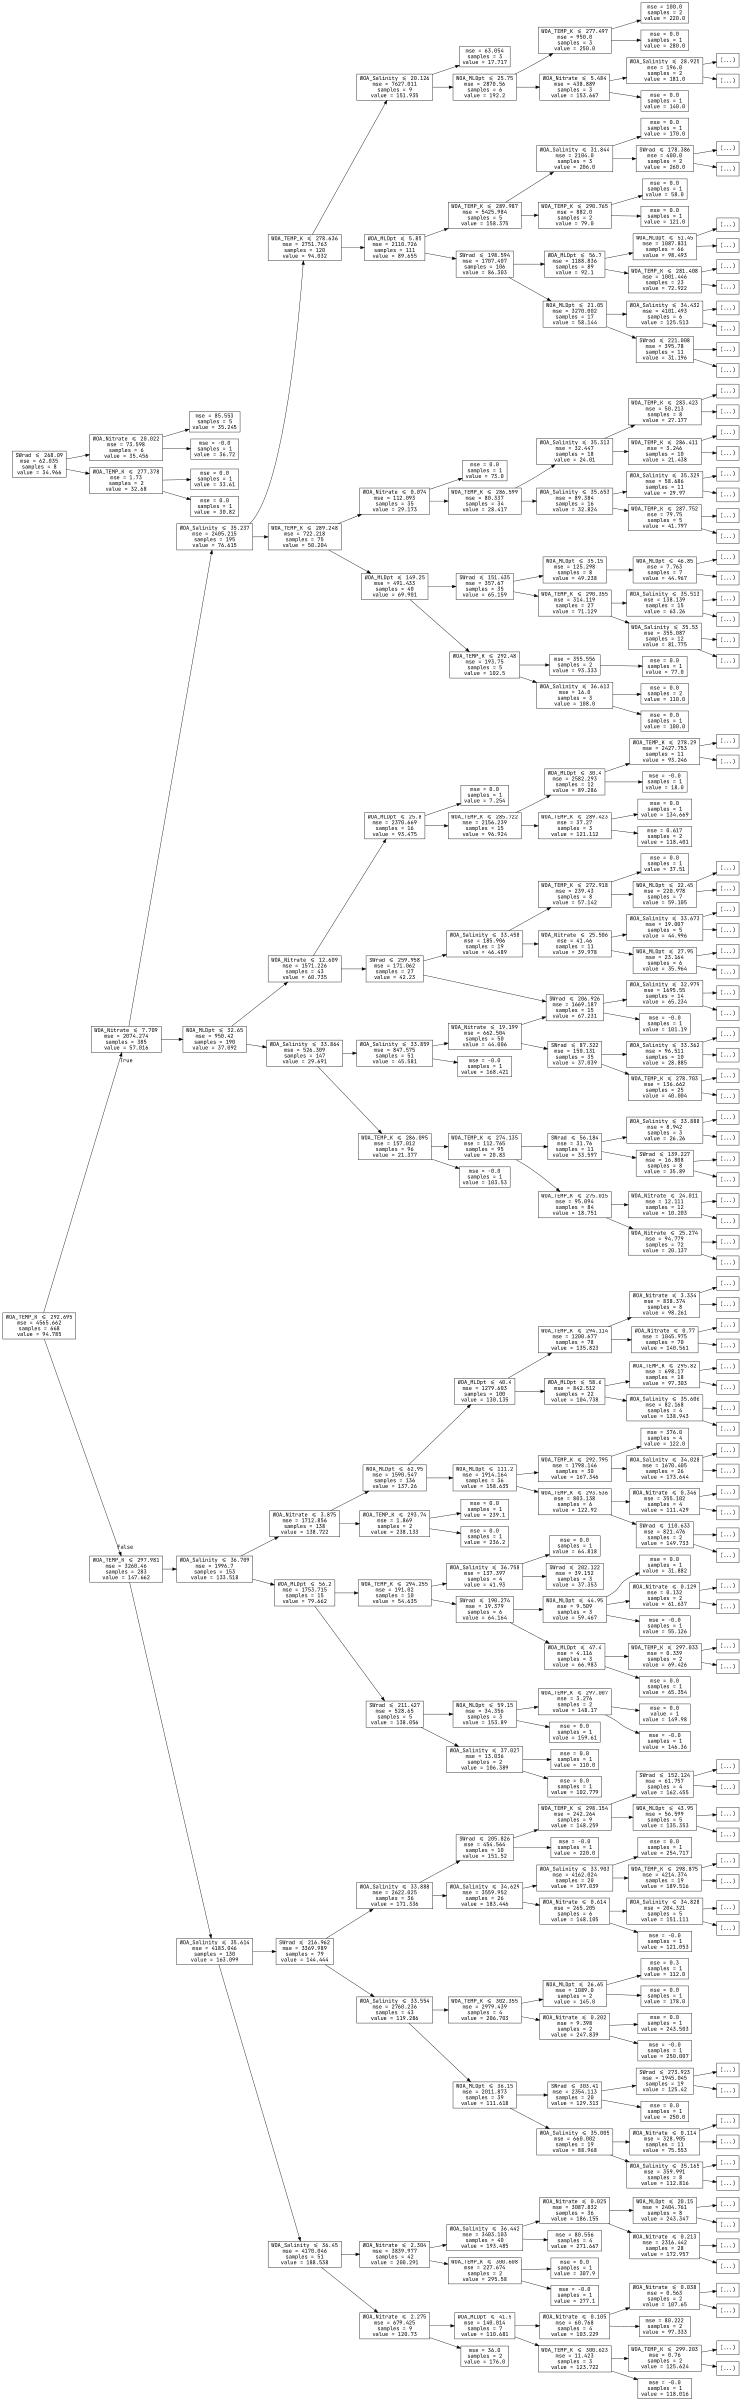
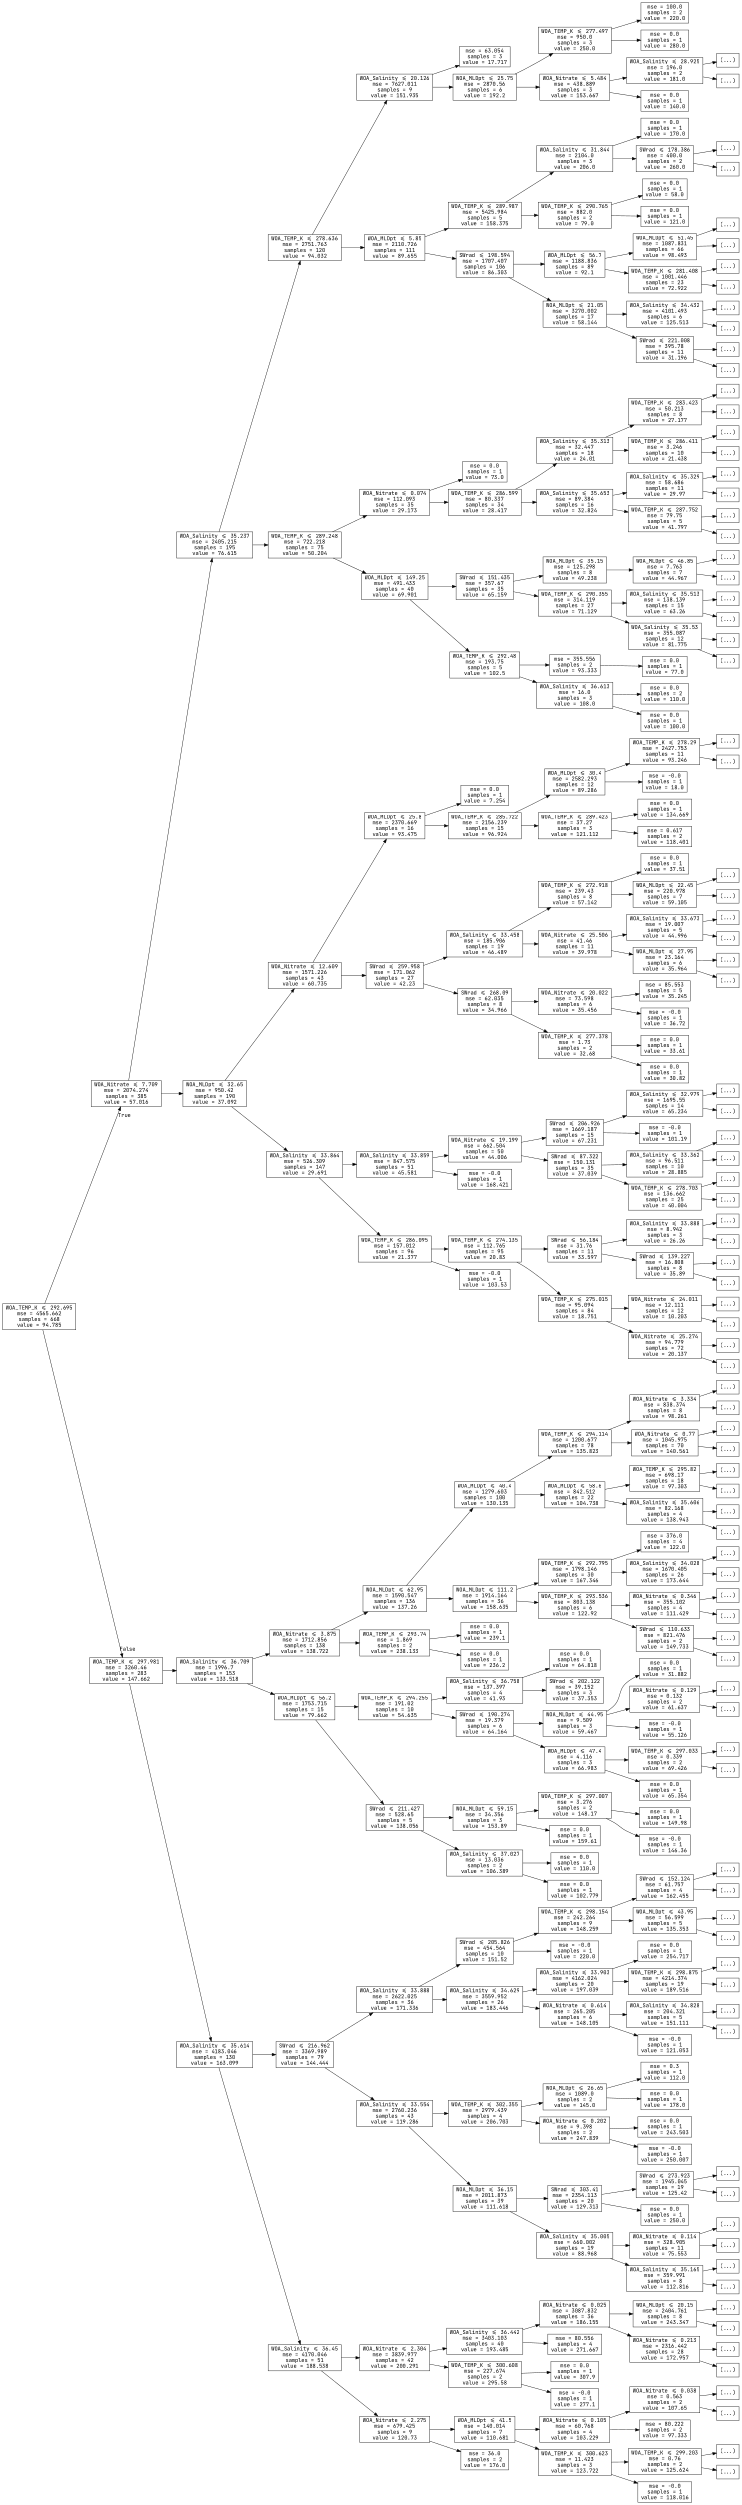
edge "SWrad <= 259.958 mse = 171.062 samples = 27 value = 42.23" -> "SWrad <= 206.926 mse = 1669.187 samples = 15 value = 67.231": now "SWrad <= 259.958 mse = 171.062 samples = 27 value = 42.23" -> "SWrad <= 268.09 mse = 62.035 samples = 8 value = 34.966"
node "mse = 0.0 value = 1 value = 149.98": label "mse = 0.0 value = 1 value = 149.98" -> "mse = 0.0 samples = 1 value = 149.98"
